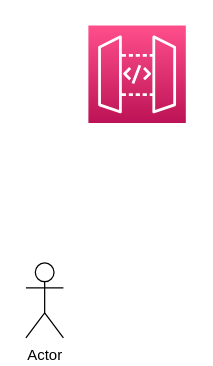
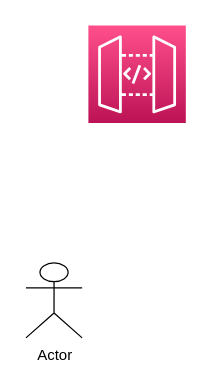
node "Actor": size 38x75 -> 56x75
